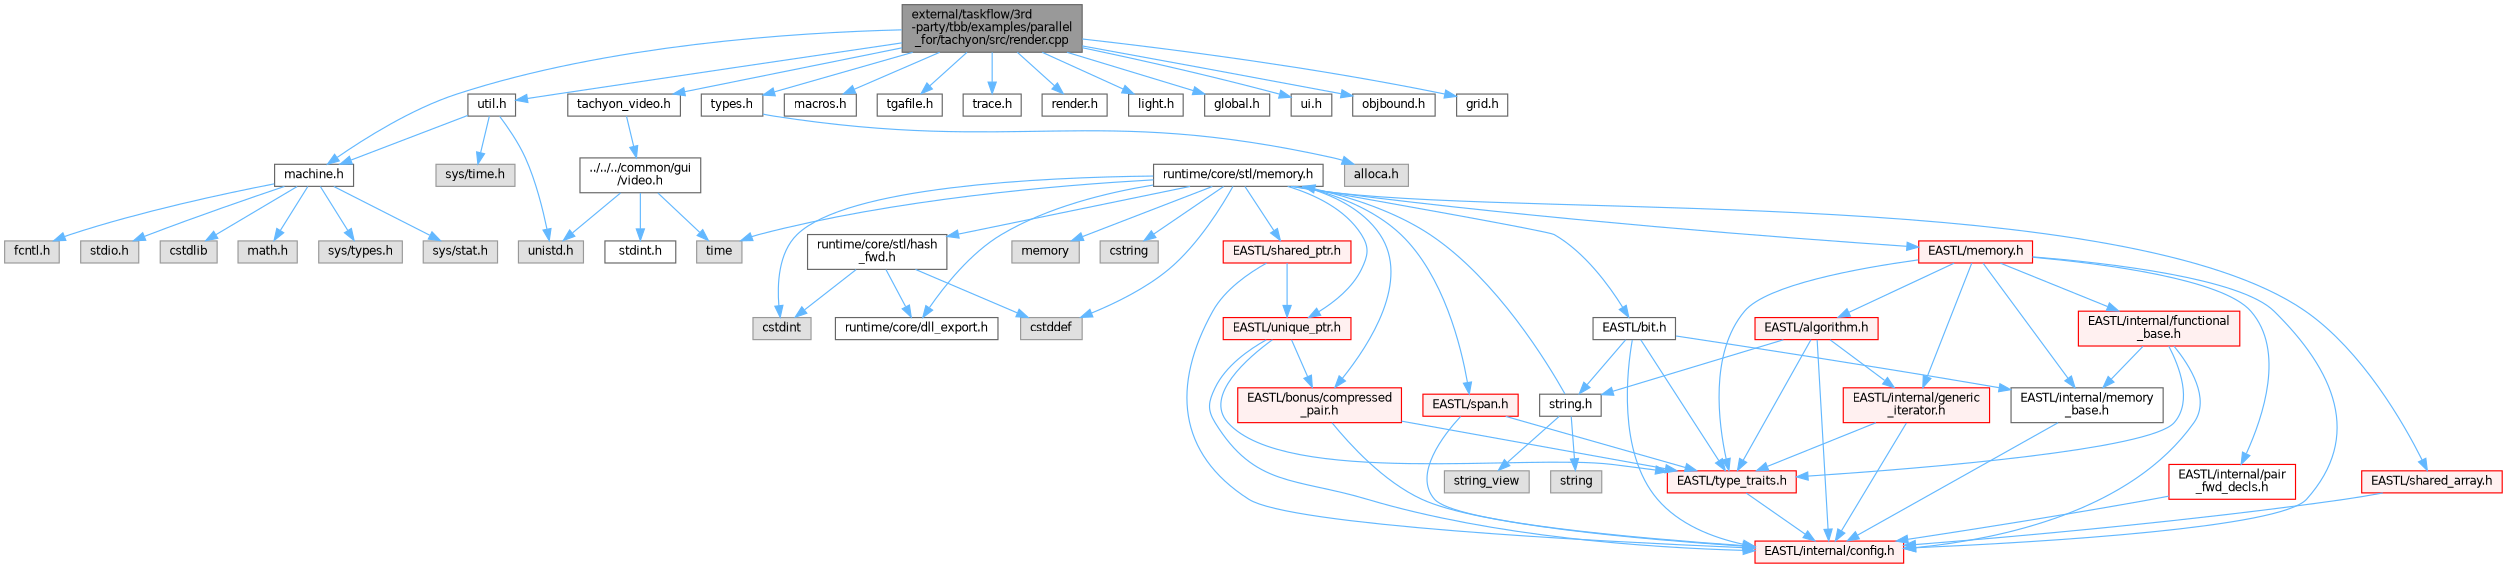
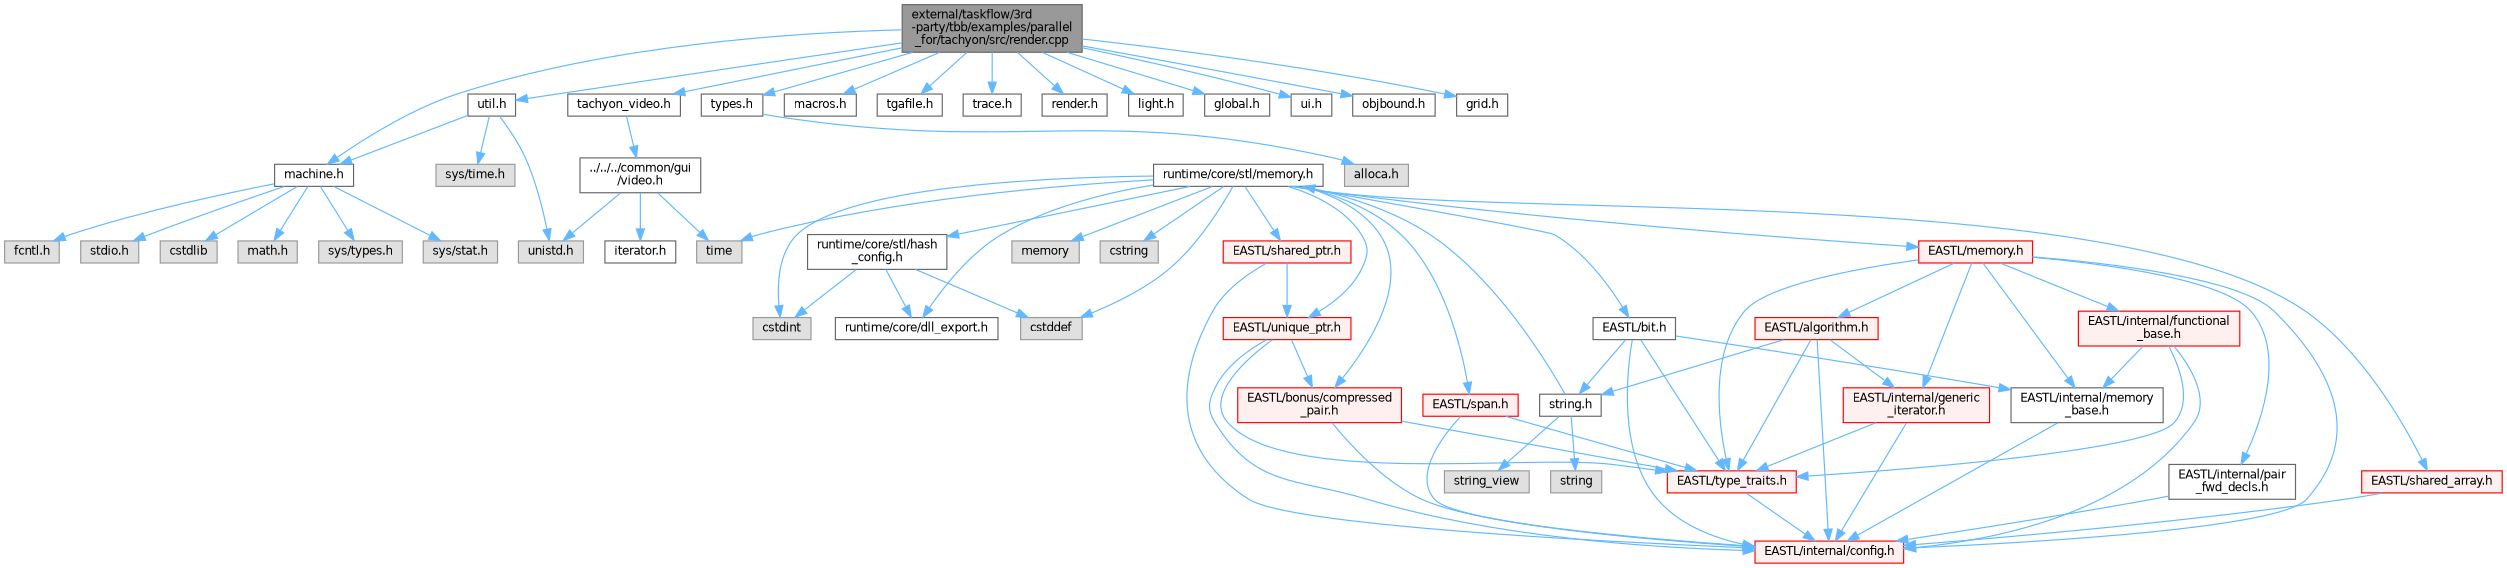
node "stdint.h": label "stdint.h" -> "iterator.h"
node "runtime/core/stl/hash _fwd.h": label "runtime/core/stl/hash _fwd.h" -> "runtime/core/stl/hash _config.h"
node "EASTL/internal/pair _fwd_decls.h": color red -> grey40
